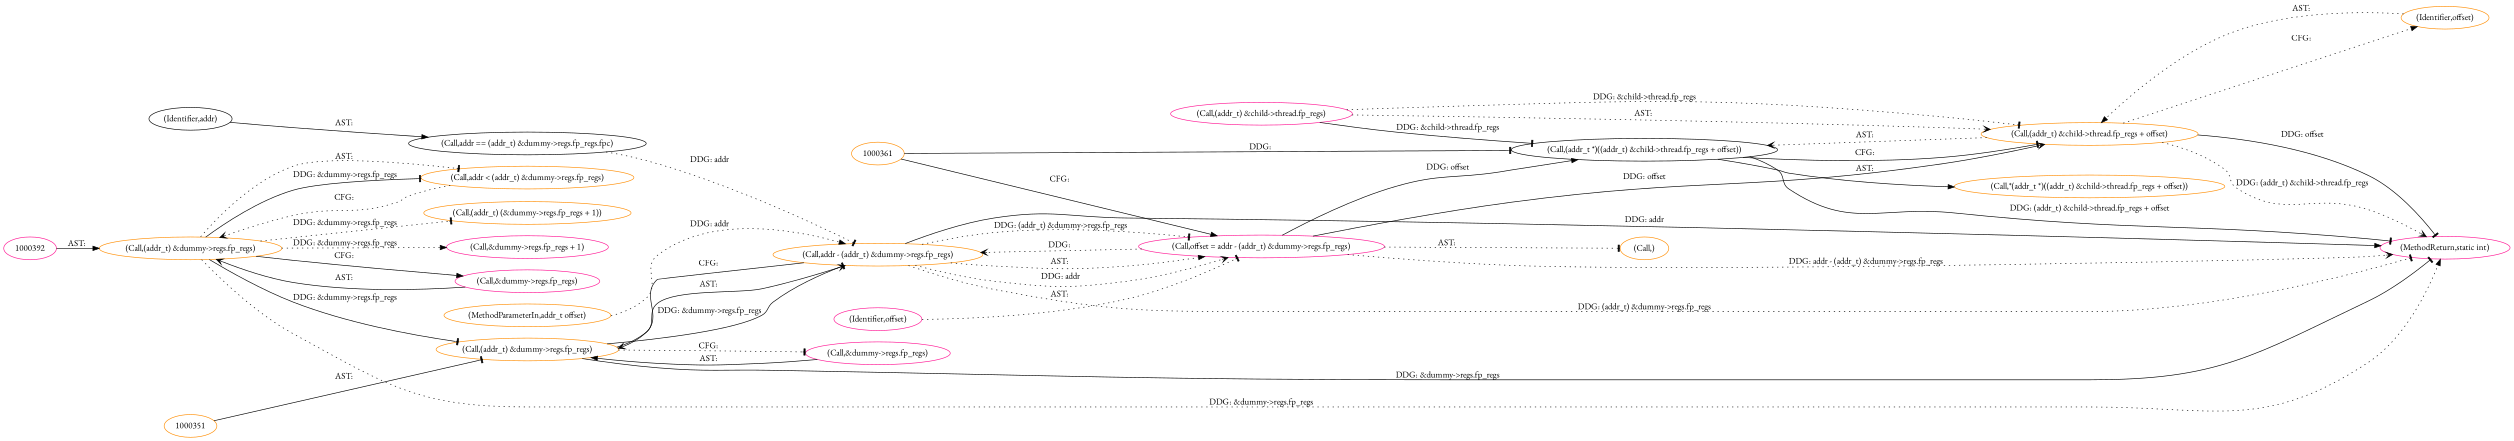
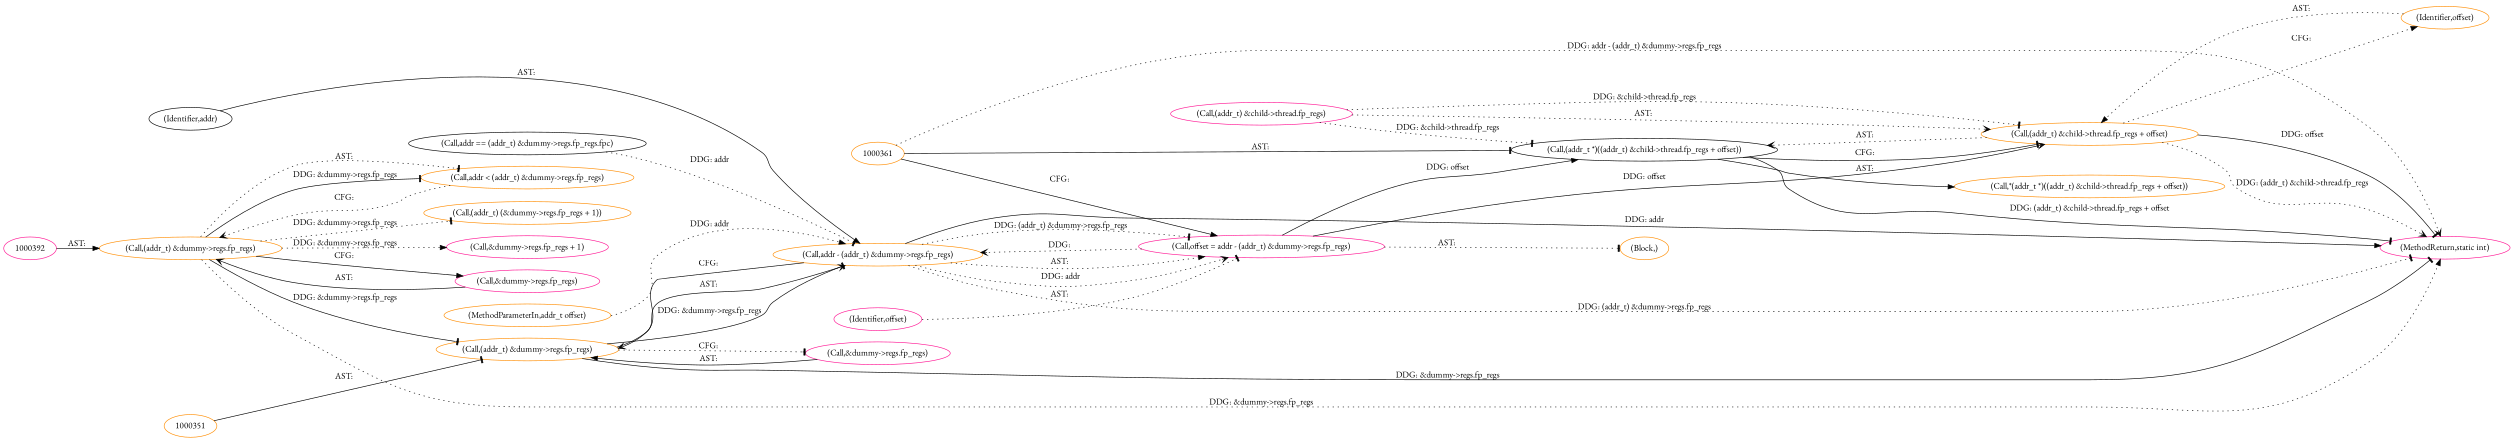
edge "(Identifier,addr)" -> "(Call,addr == (addr_t) &dummy->regs.fp_regs.fpc)": now "(Identifier,addr)" -> "(Call,addr - (addr_t) &dummy->regs.fp_regs)"
edge "(Call,(addr_t) &child->thread.fp_regs)" -> "(Call,(addr_t *)((addr_t) &child->thread.fp_regs + offset))": style solid -> dotted
edge "1000361" -> "(Call,(addr_t *)((addr_t) &child->thread.fp_regs + offset))": label "DDG: " -> "AST: "
node "(Call,)": label "(Call,)" -> "(Block,)"
edge "(Call,offset = addr - (addr_t) &dummy->regs.fp_regs)" -> "(MethodReturn,static int)": now "1000361" -> "(MethodReturn,static int)"
